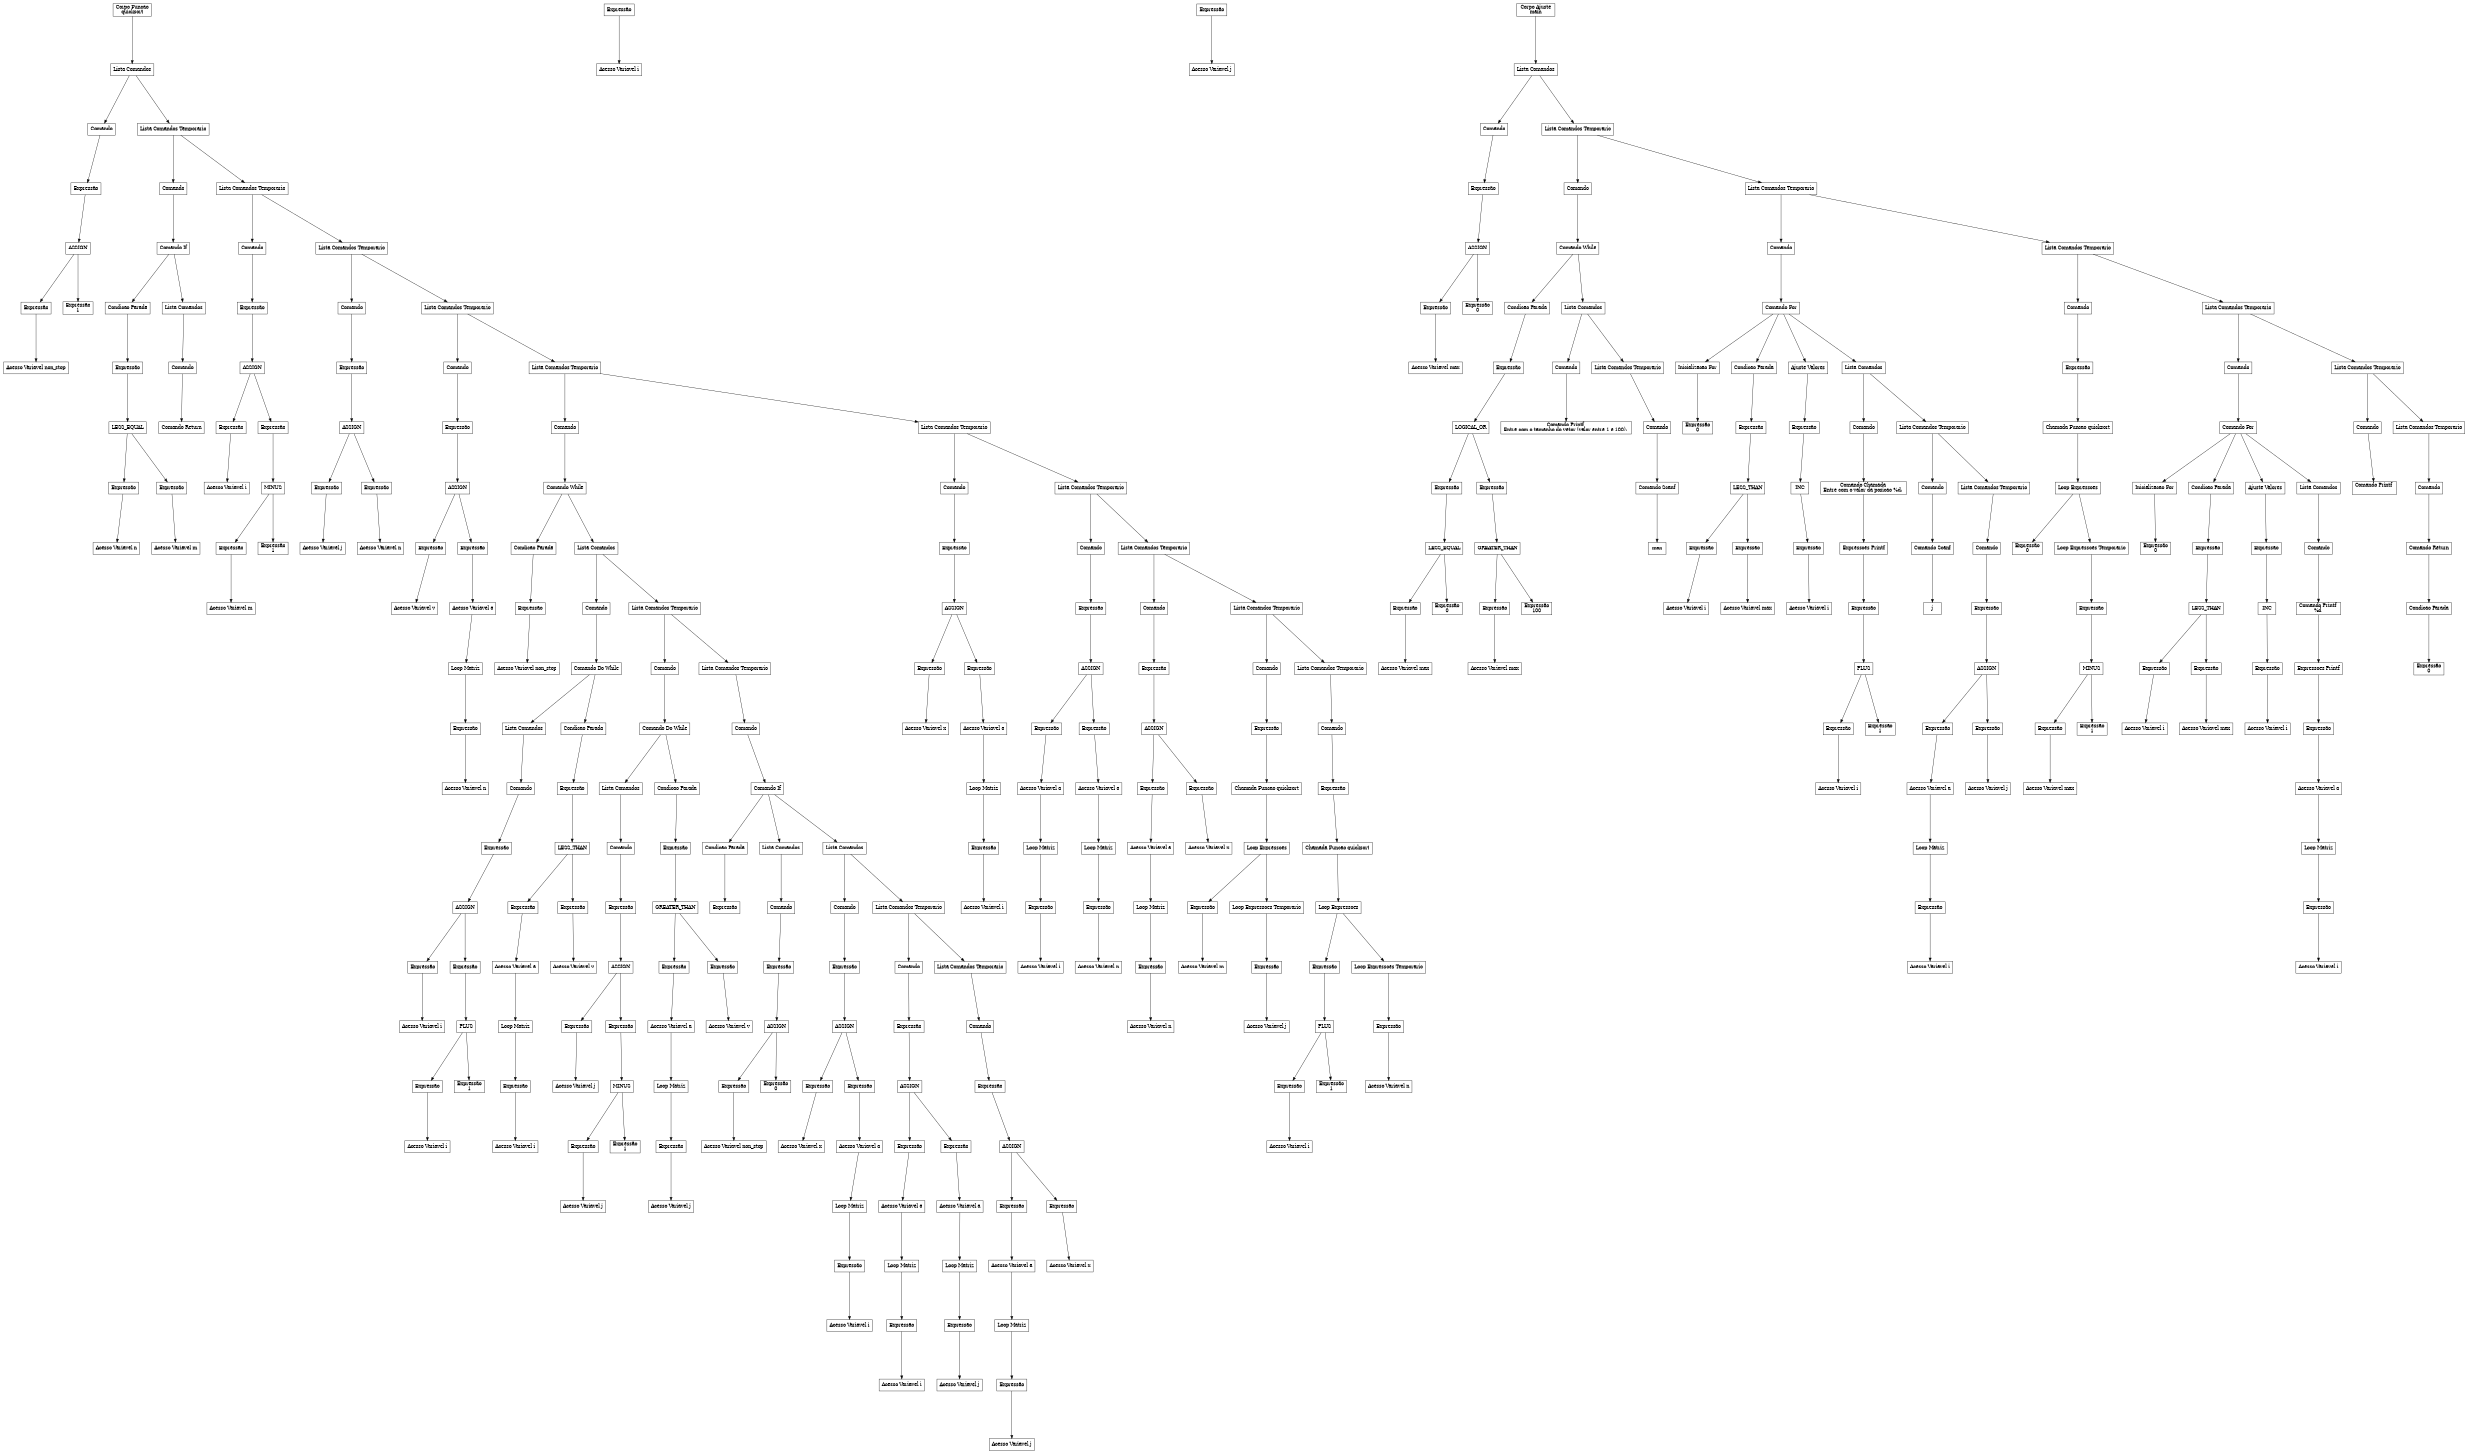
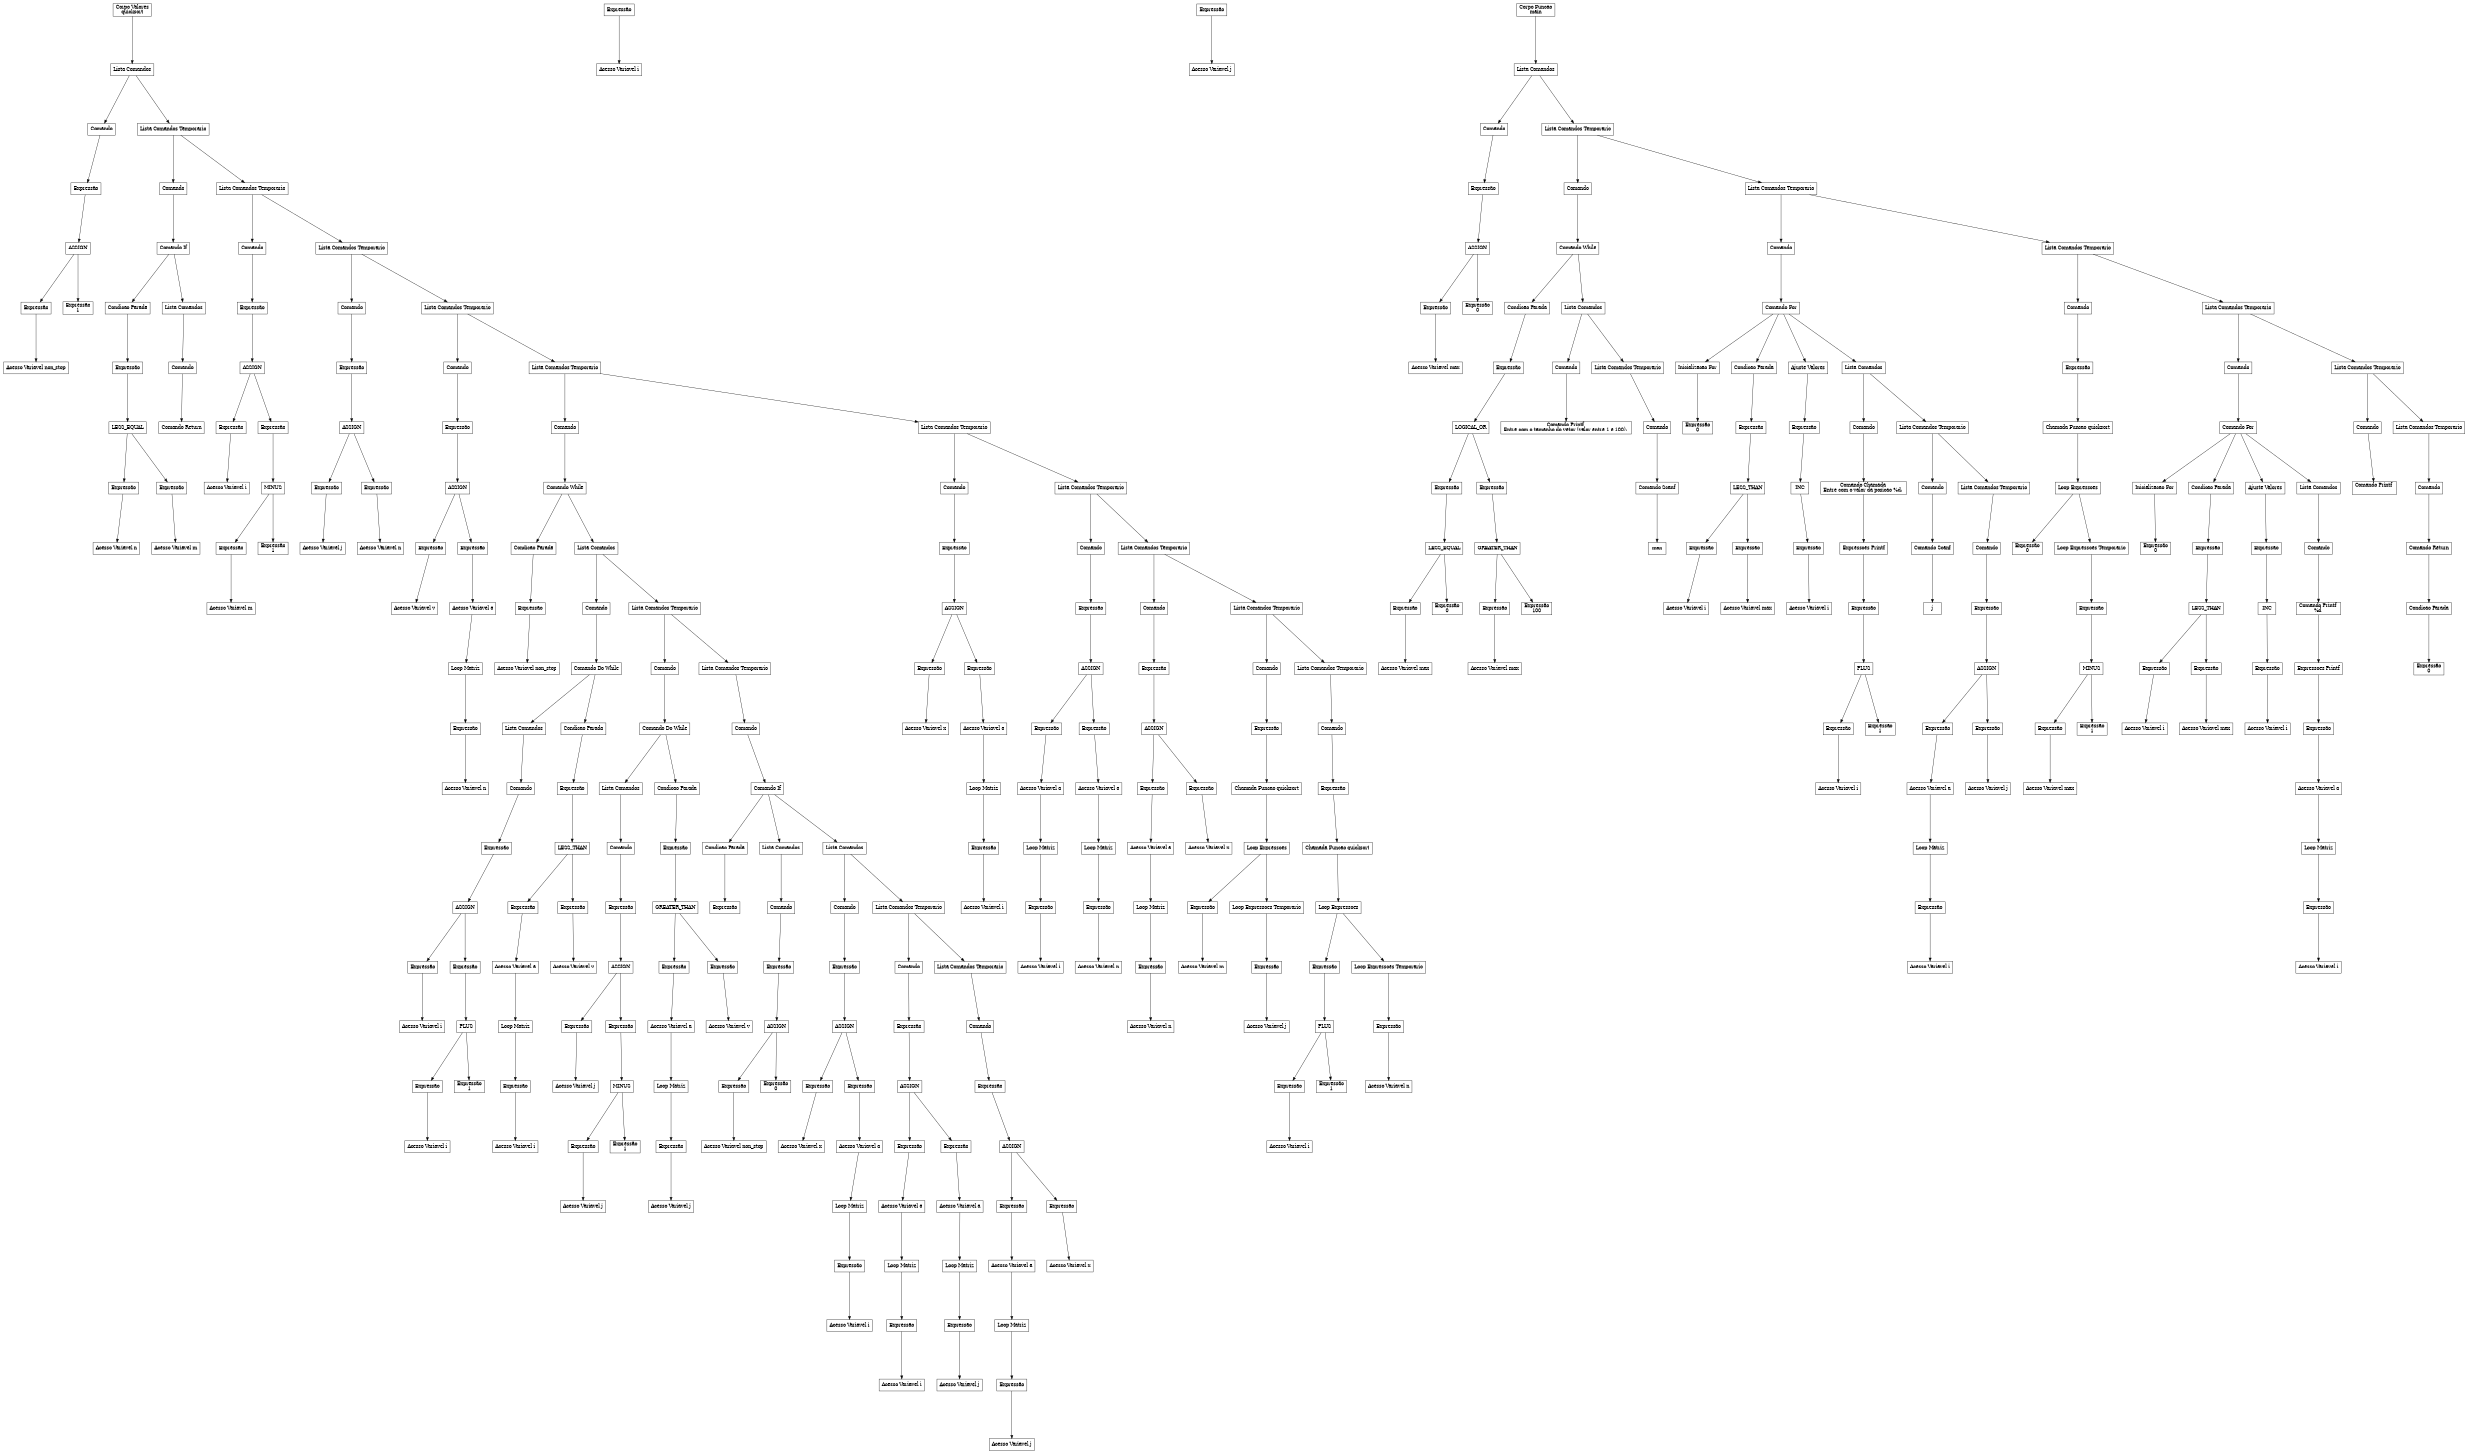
node "Corpo Funcao quicksort": label "Corpo Funcao quicksort" -> "Corpo Valores quicksort"
node "Corpo Ajuste main": label "Corpo Ajuste main" -> "Corpo Funcao main"
